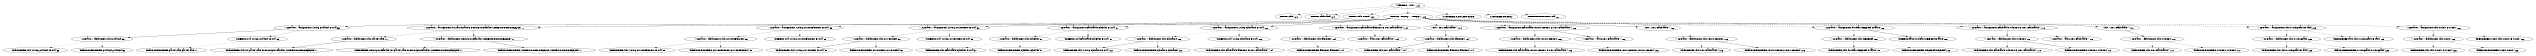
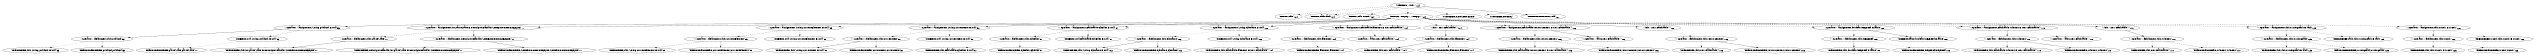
edge "(METHOD,<init>)" -> "(METHOD_RETURN,void)": style dotted -> solid
edge "(PARAM,File srcDir)" -> "(<operator>.assignment,String publicId = null)": now "(BLOCK,<empty>,<empty>)" -> "(<operator>.assignment,String publicId = null)"
